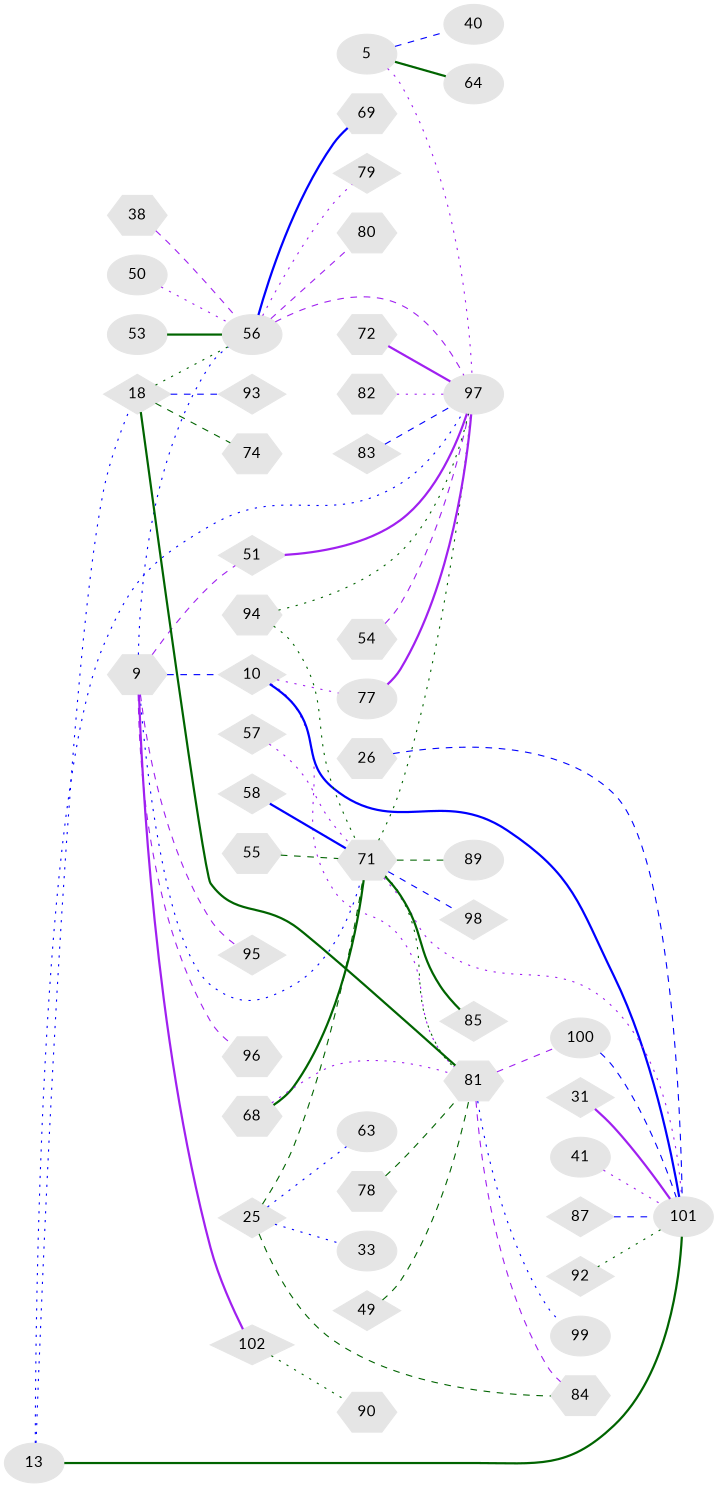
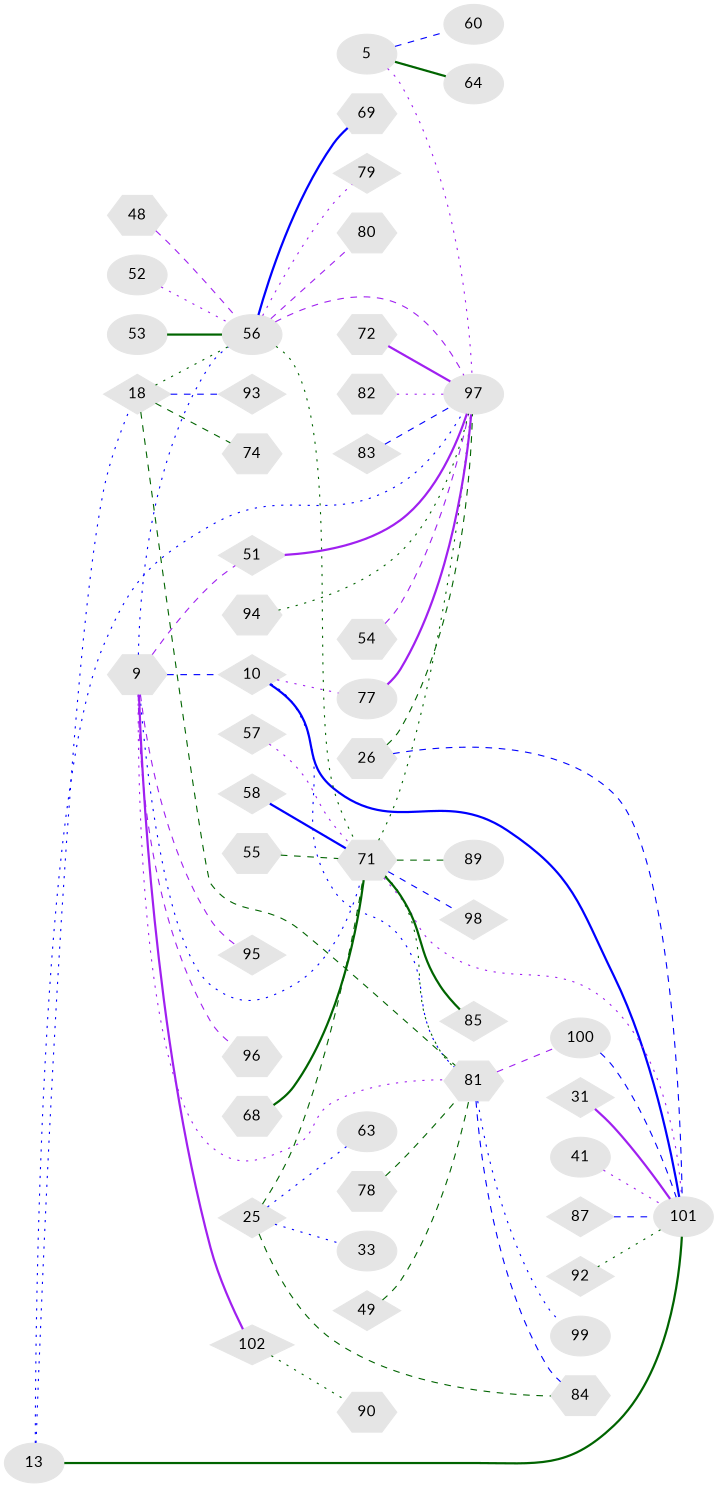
node "40": label "40" -> "60"
node "38": label "38" -> "48"
node "50": label "50" -> "52"
edge "97" -- "26": added
edge "94" -- "71": now "56" -- "71"
edge "18" -- "81": style bold -> dashed
edge "10" -- "81": color purple -> blue
edge "81" -- "68": now "81" -- "9"
edge "81" -- "84": color purple -> blue
